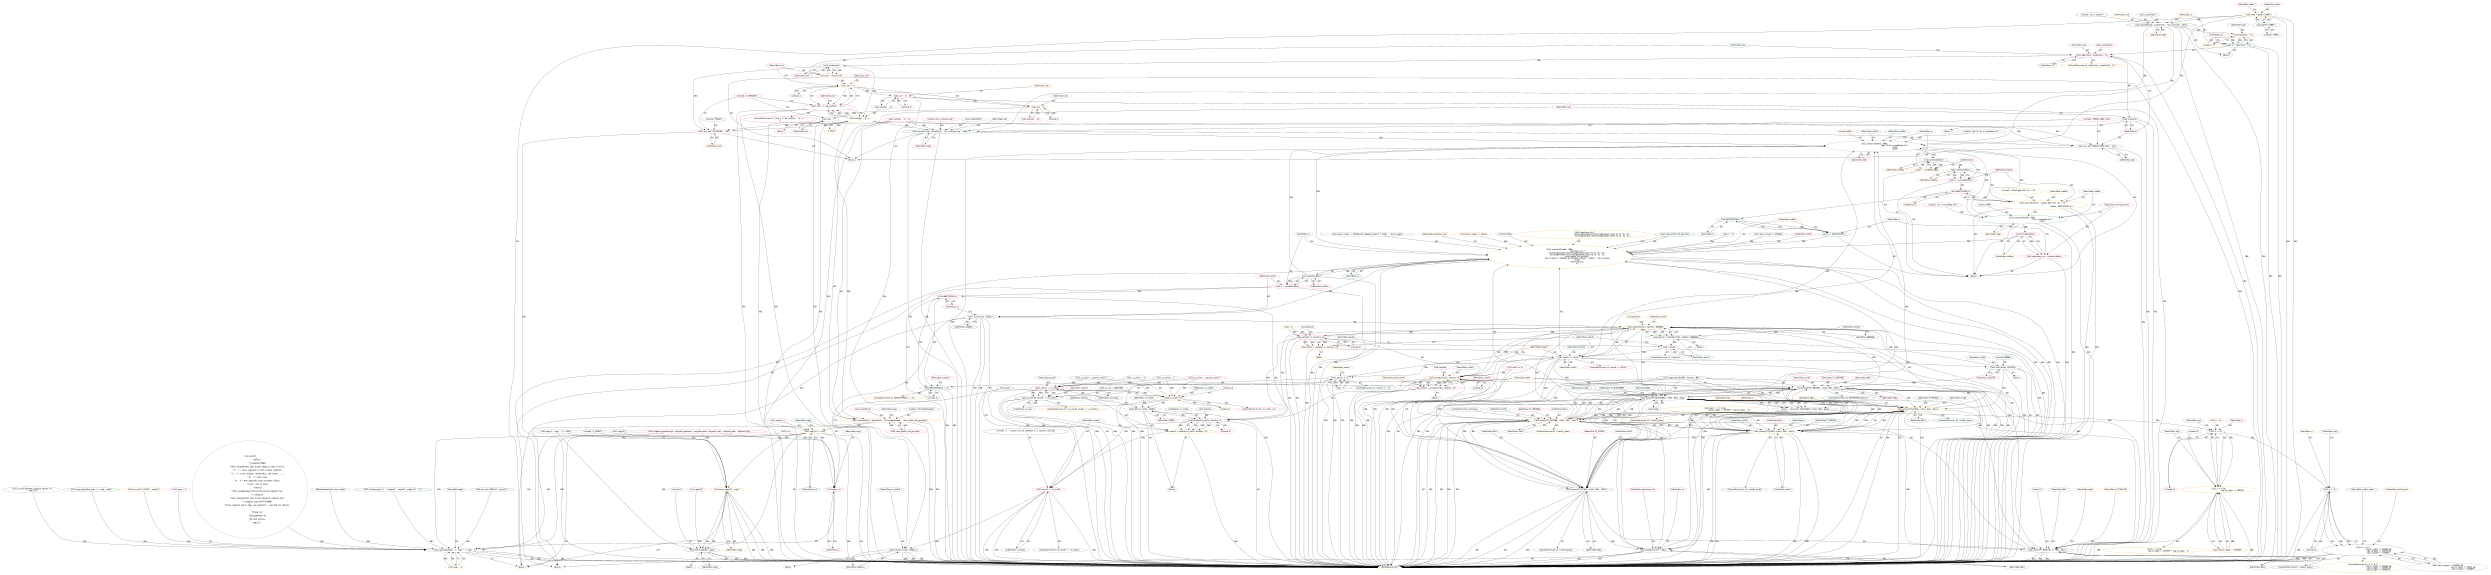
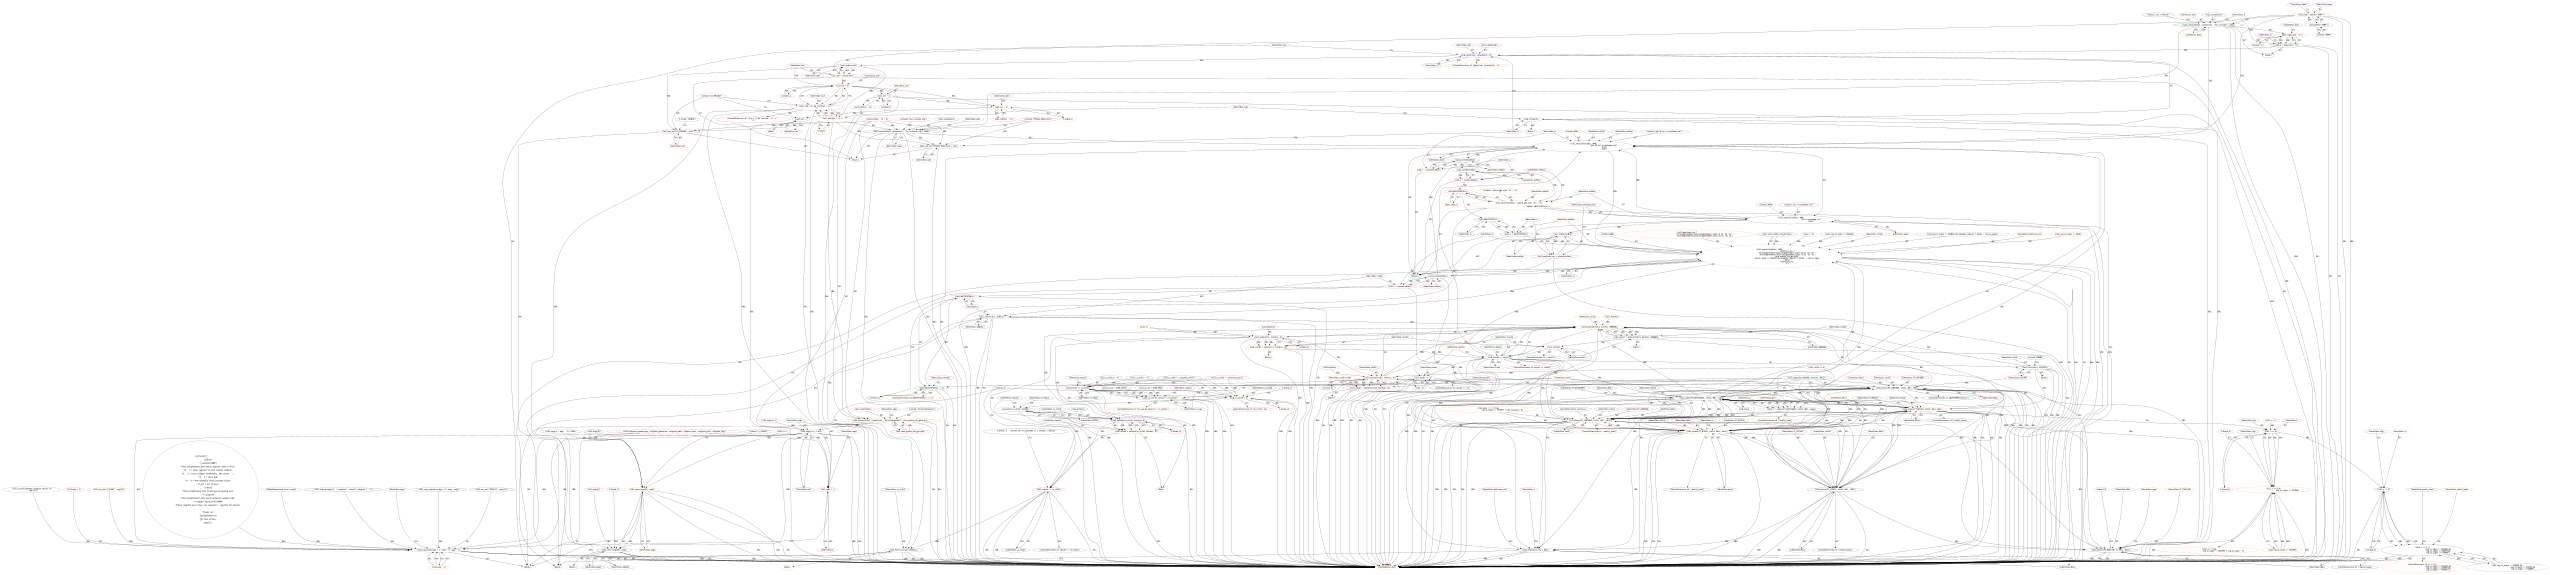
edge "(Call,waitpid(child, &status, WNOHANG))" -> "(Identifier,WNOHANG)": now "(Call,result = waitpid(child, &status, WNOHANG))" -> "(Identifier,WNOHANG)"
node "(Call,cs_use = EINA_FALSE)": added
edge "(Call,waitpid(-1, &status, 0))" -> "(Call,waitpid(cs_child, &status, 0))": now "(Call,waitpid(-1, &status, 0))" -> "(Call,result = waitpid(cs_child, &status, 0))"
edge "(Call,ptrace(PT_ATTACH, child, NULL, NULL))" -> "(Call,ptrace(PT_DETACH, child, NULL, back))": added, label "DDG:"
